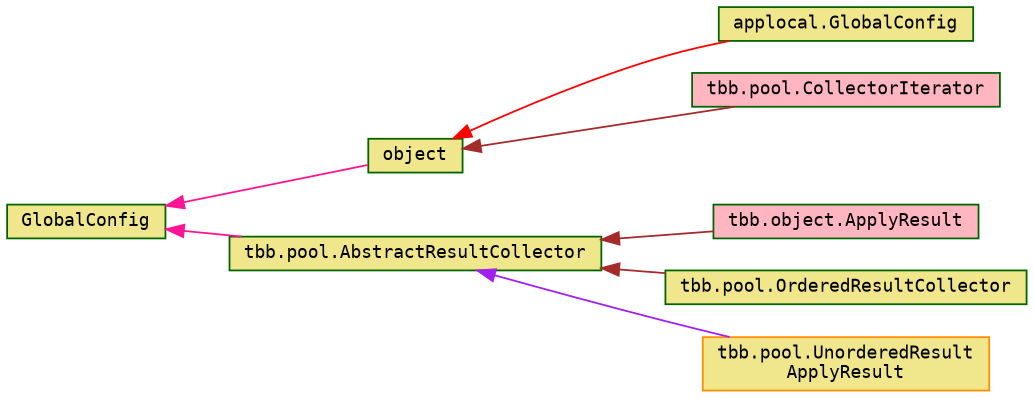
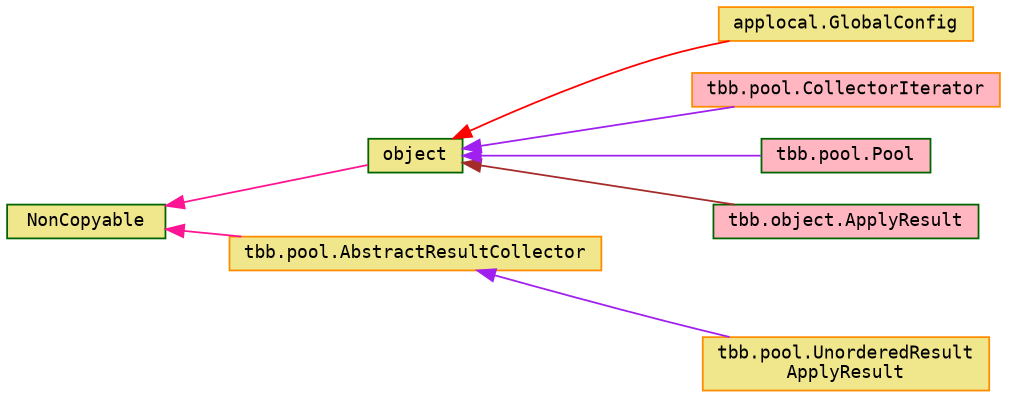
node "applocal.GlobalConfig": color darkgreen -> darkorange
node "tbb.pool.CollectorIterator": color darkgreen -> darkorange
edge "tbb.pool.CollectorIterator" -> "object": color brown -> purple
node "tbb.pool.Pool": added
node "GlobalConfig": label "GlobalConfig" -> "NonCopyable"
edge "tbb.object.ApplyResult" -> "tbb.pool.AbstractResultCollector": now "tbb.object.ApplyResult" -> "object"
node "tbb.pool.AbstractResultCollector": color darkgreen -> darkorange
node "tbb.pool.OrderedResultCollector": removed
